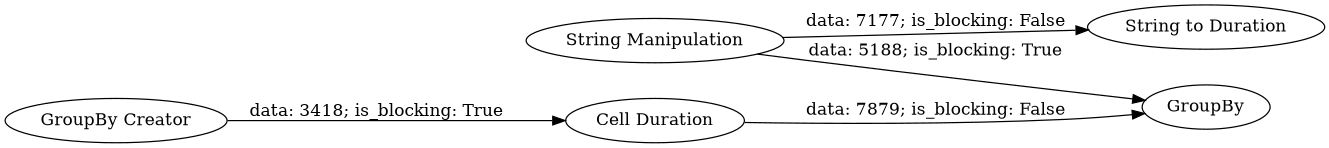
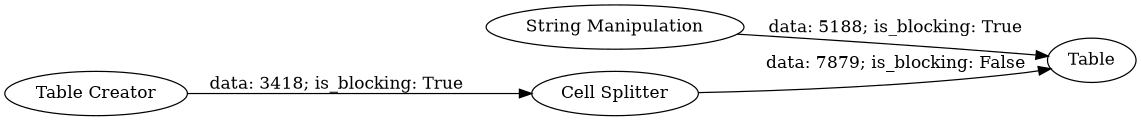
node "String to Duration": removed
node "GroupBy": label "GroupBy" -> "Table"
node "GroupBy Creator": label "GroupBy Creator" -> "Table Creator"
node "Cell Duration": label "Cell Duration" -> "Cell Splitter"
